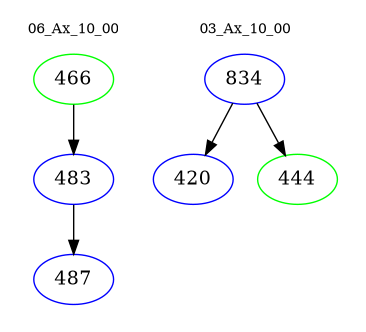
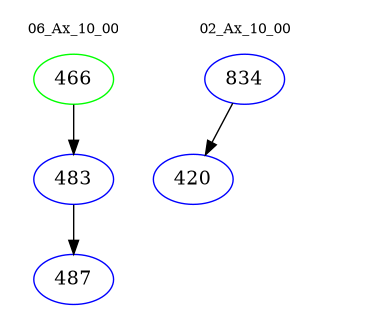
cluster "03_Ax_10_00": label "03_Ax_10_00" -> "02_Ax_10_00"
node "444": removed
